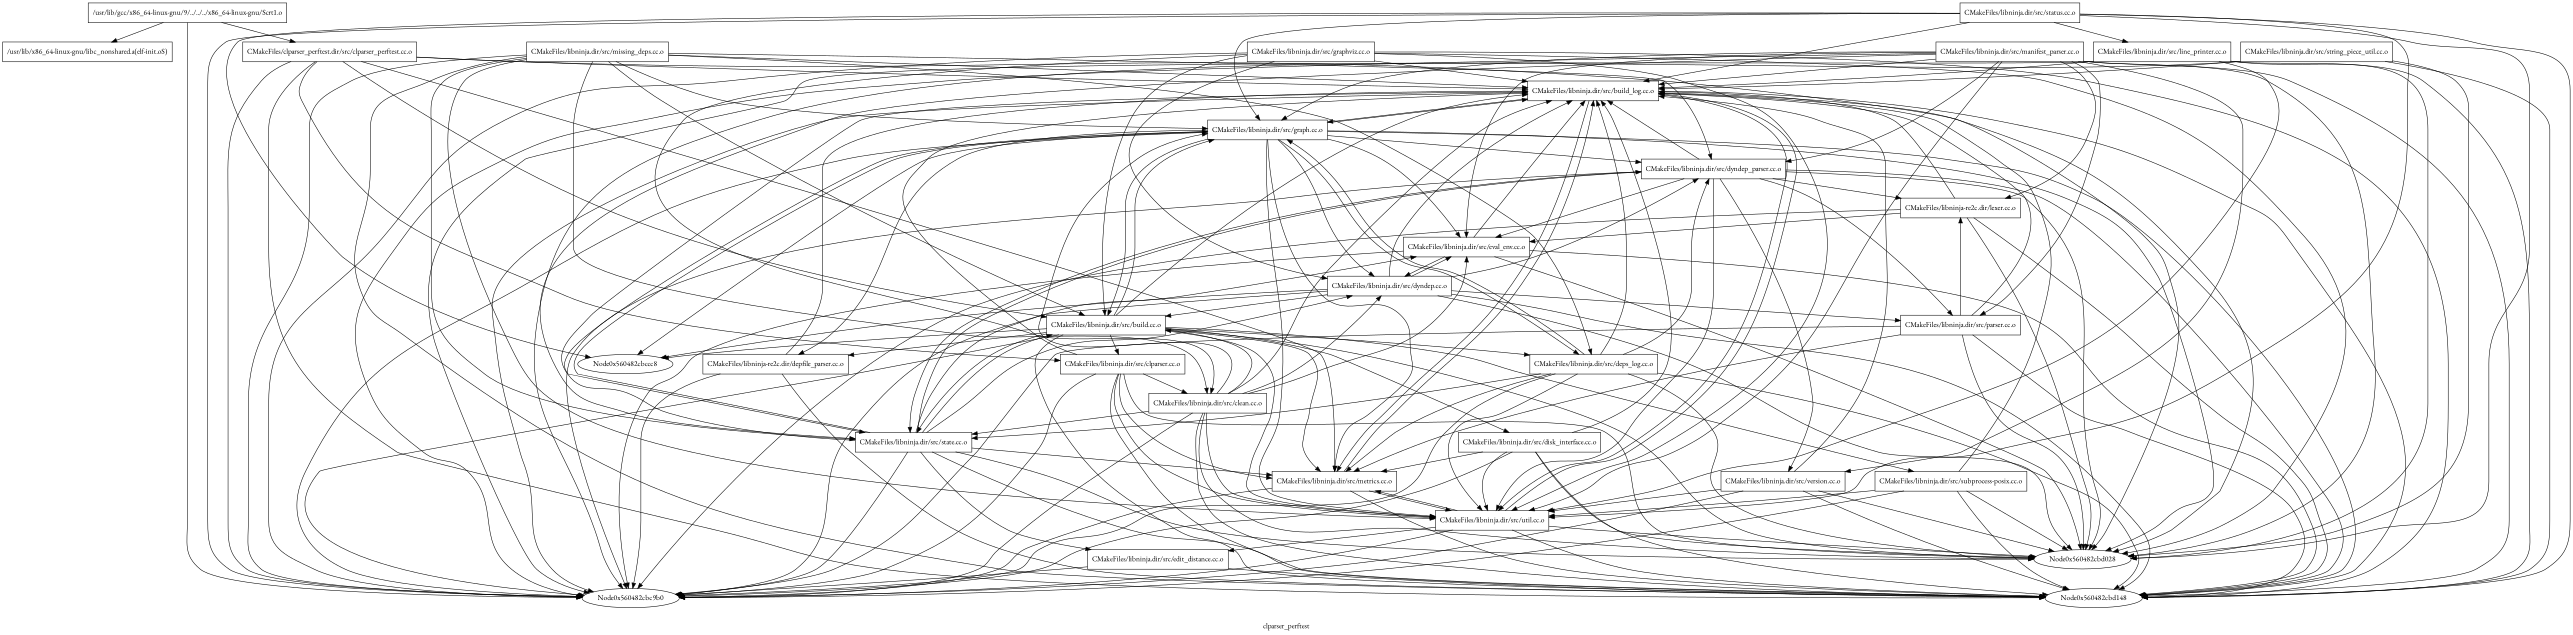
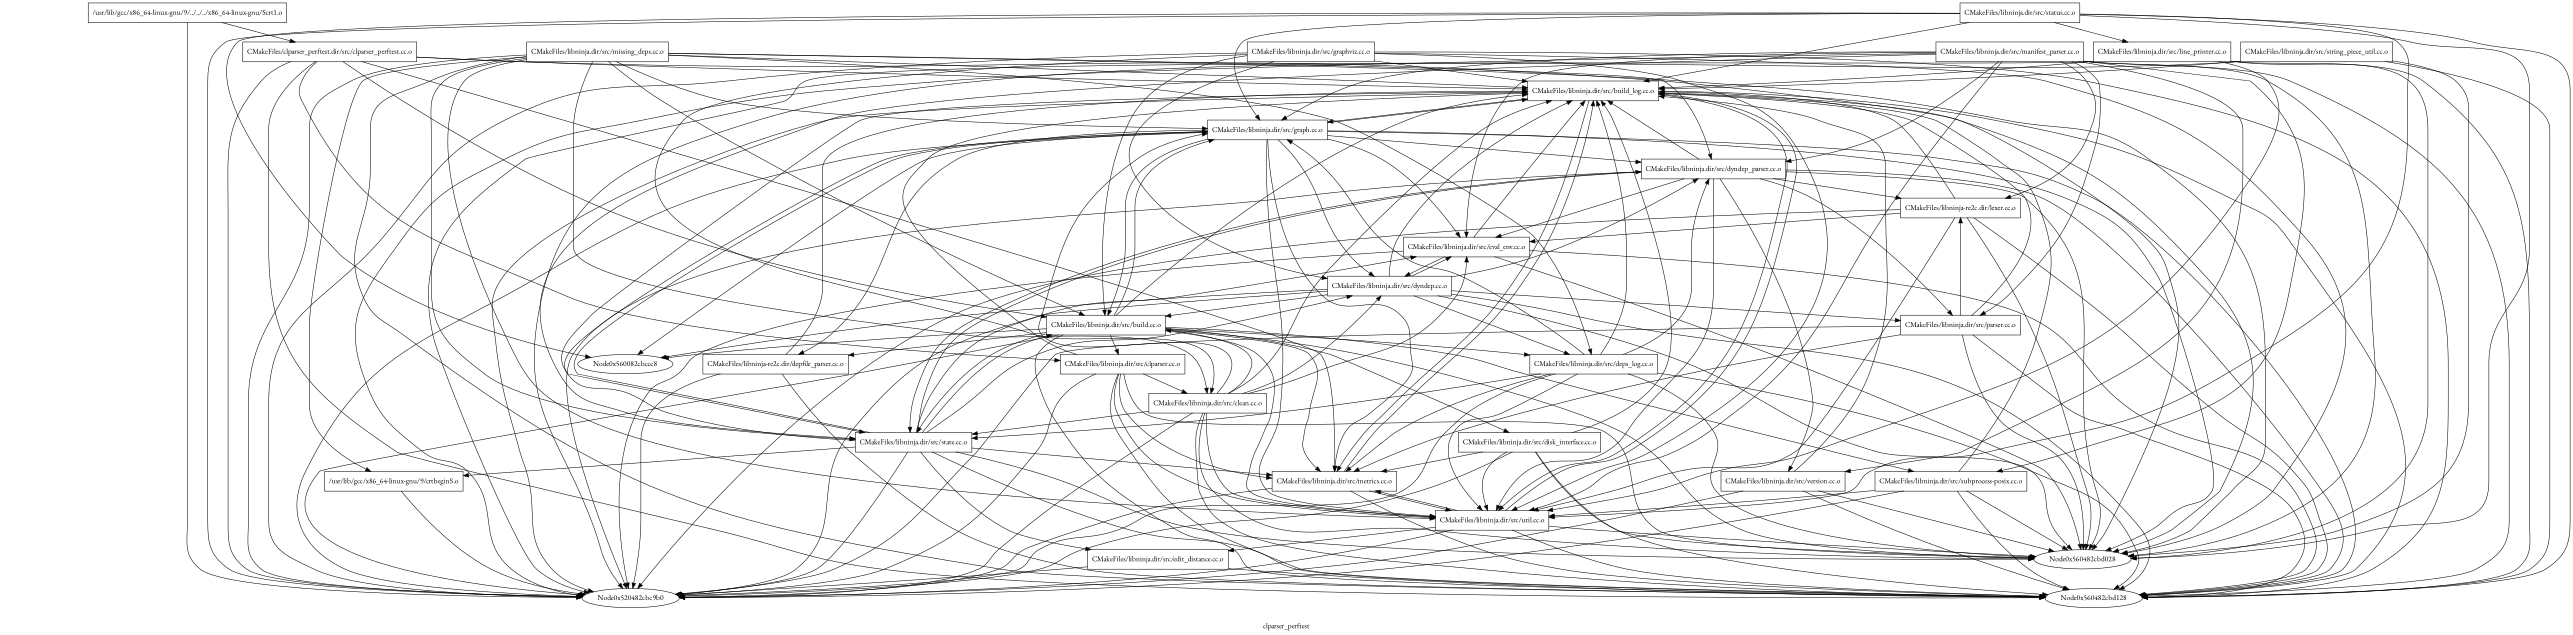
node "/usr/lib/x86_64-linux-gnu/libc_nonshared.a(elf-init.oS)": removed
edge "CMakeFiles/libninja.dir/src/manifest_parser.cc.o" -> "CMakeFiles/libninja.dir/src/build_log.cc.o": now "CMakeFiles/libninja.dir/src/manifest_parser.cc.o" -> "CMakeFiles/libninja.dir/src/subprocess-posix.cc.o"
edge "CMakeFiles/libninja.dir/src/missing_deps.cc.o" -> "Node0x560482cbd028": added
edge "CMakeFiles/libninja.dir/src/graph.cc.o" -> "CMakeFiles/libninja.dir/src/deps_log.cc.o": now "CMakeFiles/libninja.dir/src/dyndep.cc.o" -> "CMakeFiles/libninja.dir/src/deps_log.cc.o"
node "Node0x560482cbccc8": label "Node0x560482cbccc8" -> "Node0x560082cbccc8"
node "/usr/lib/gcc/x86_64-linux-gnu/9/crtbeginS.o": added
edge "CMakeFiles/libninja.dir/src/version.cc.o" -> "CMakeFiles/libninja.dir/src/util.cc.o": now "CMakeFiles/libninja-re2c.dir/lexer.cc.o" -> "CMakeFiles/libninja.dir/src/util.cc.o"
node "Node0x560482cbc9b0": label "Node0x560482cbc9b0" -> "Node0x520482cbc9b0"
node "Node0x560482cbd148": label "Node0x560482cbd148" -> "Node0x560482cbd128"
